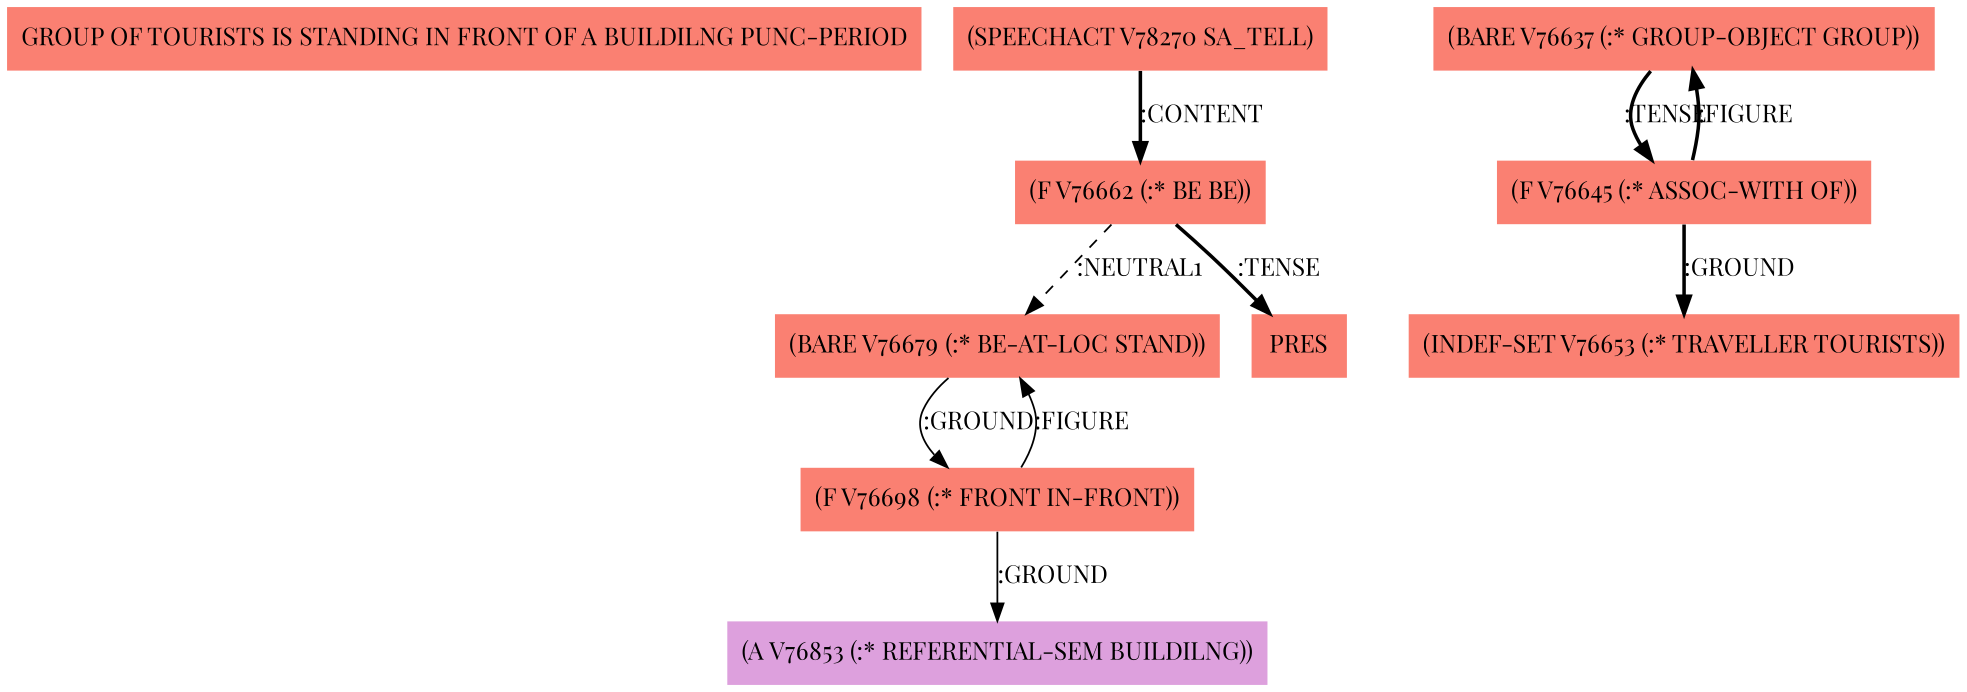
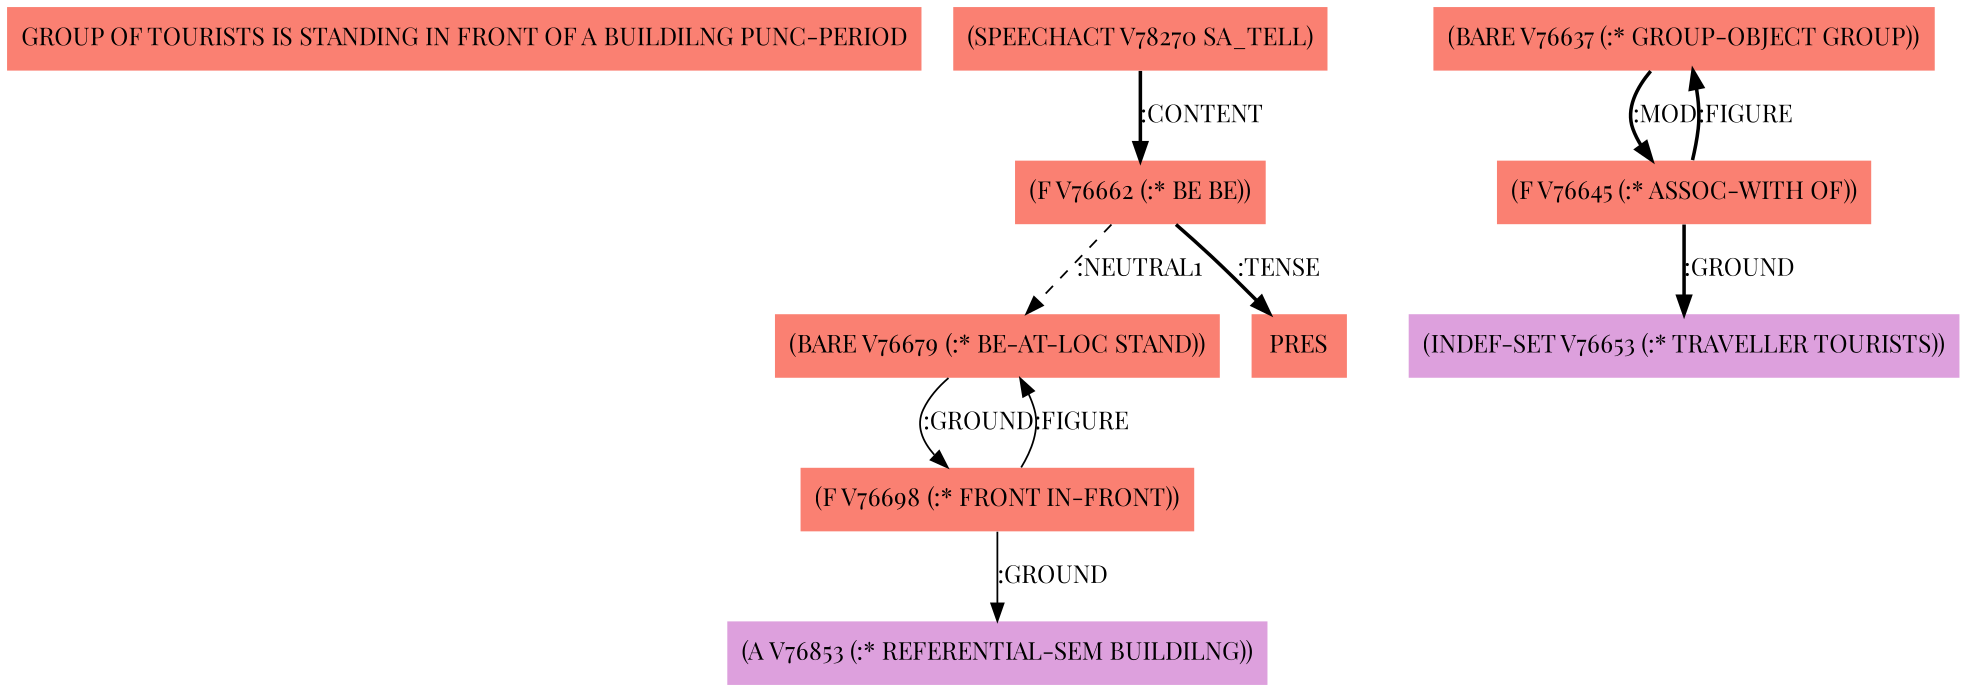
edge "(BARE V76637 (:* GROUP-OBJECT GROUP))" -> "(F V76645 (:* ASSOC-WITH OF))": label ":TENSE" -> ":MOD"
node "(INDEF-SET V76653 (:* TRAVELLER TOURISTS))": fillcolor salmon -> plum
